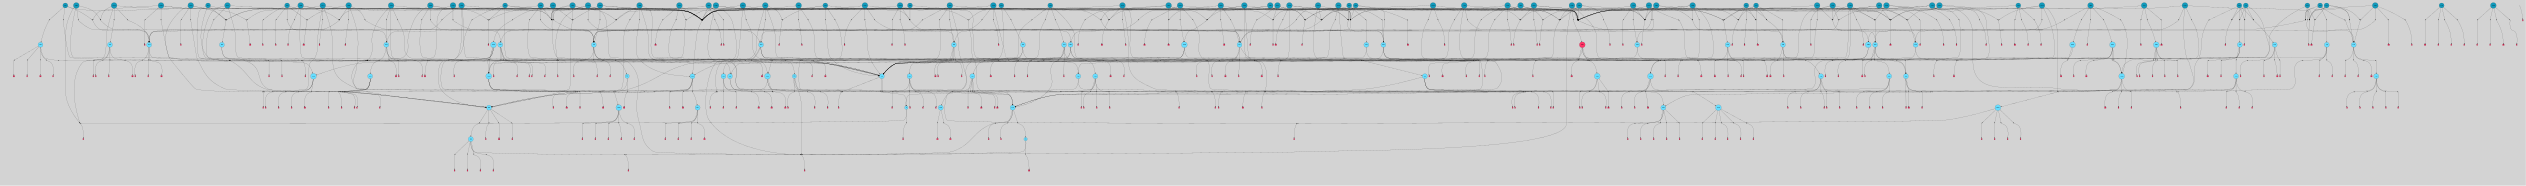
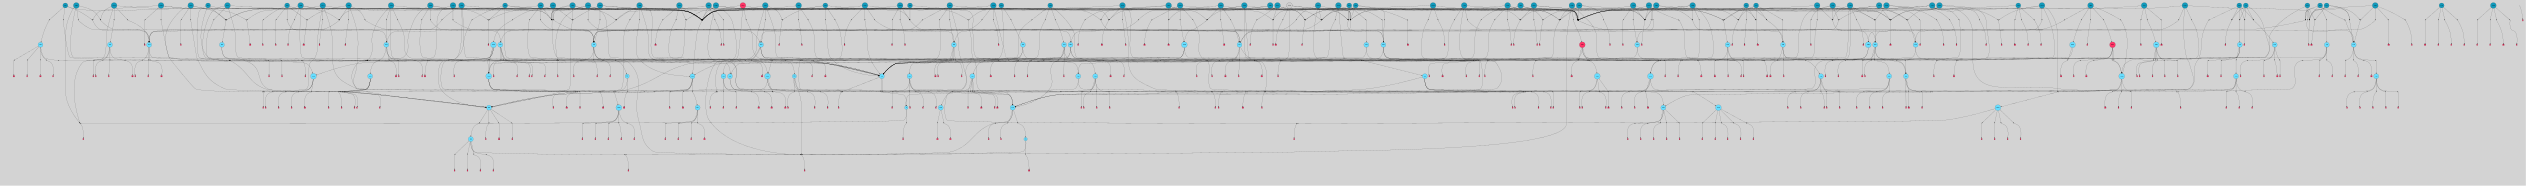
node "T1067": fillcolor #1199bb -> #ff3366
node "T1103": fillcolor #1199bb -> #cccccc
node "T1007": fillcolor #66ddff -> #ff3366
